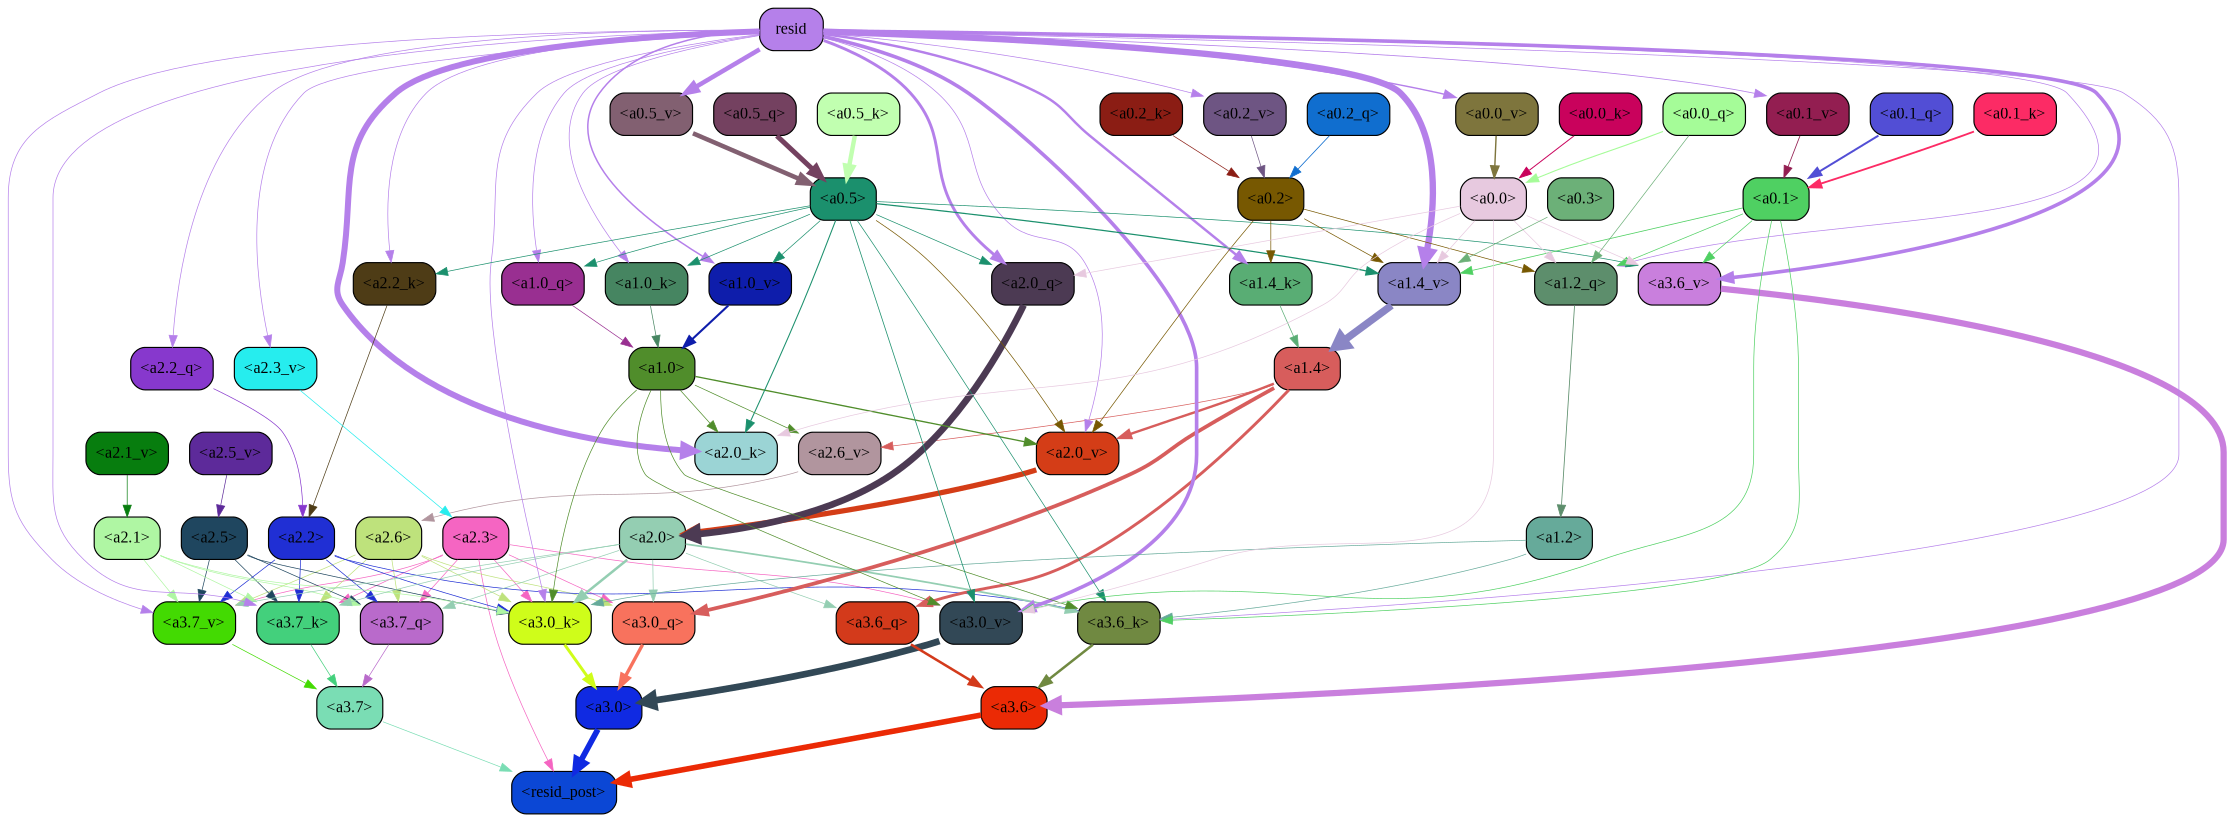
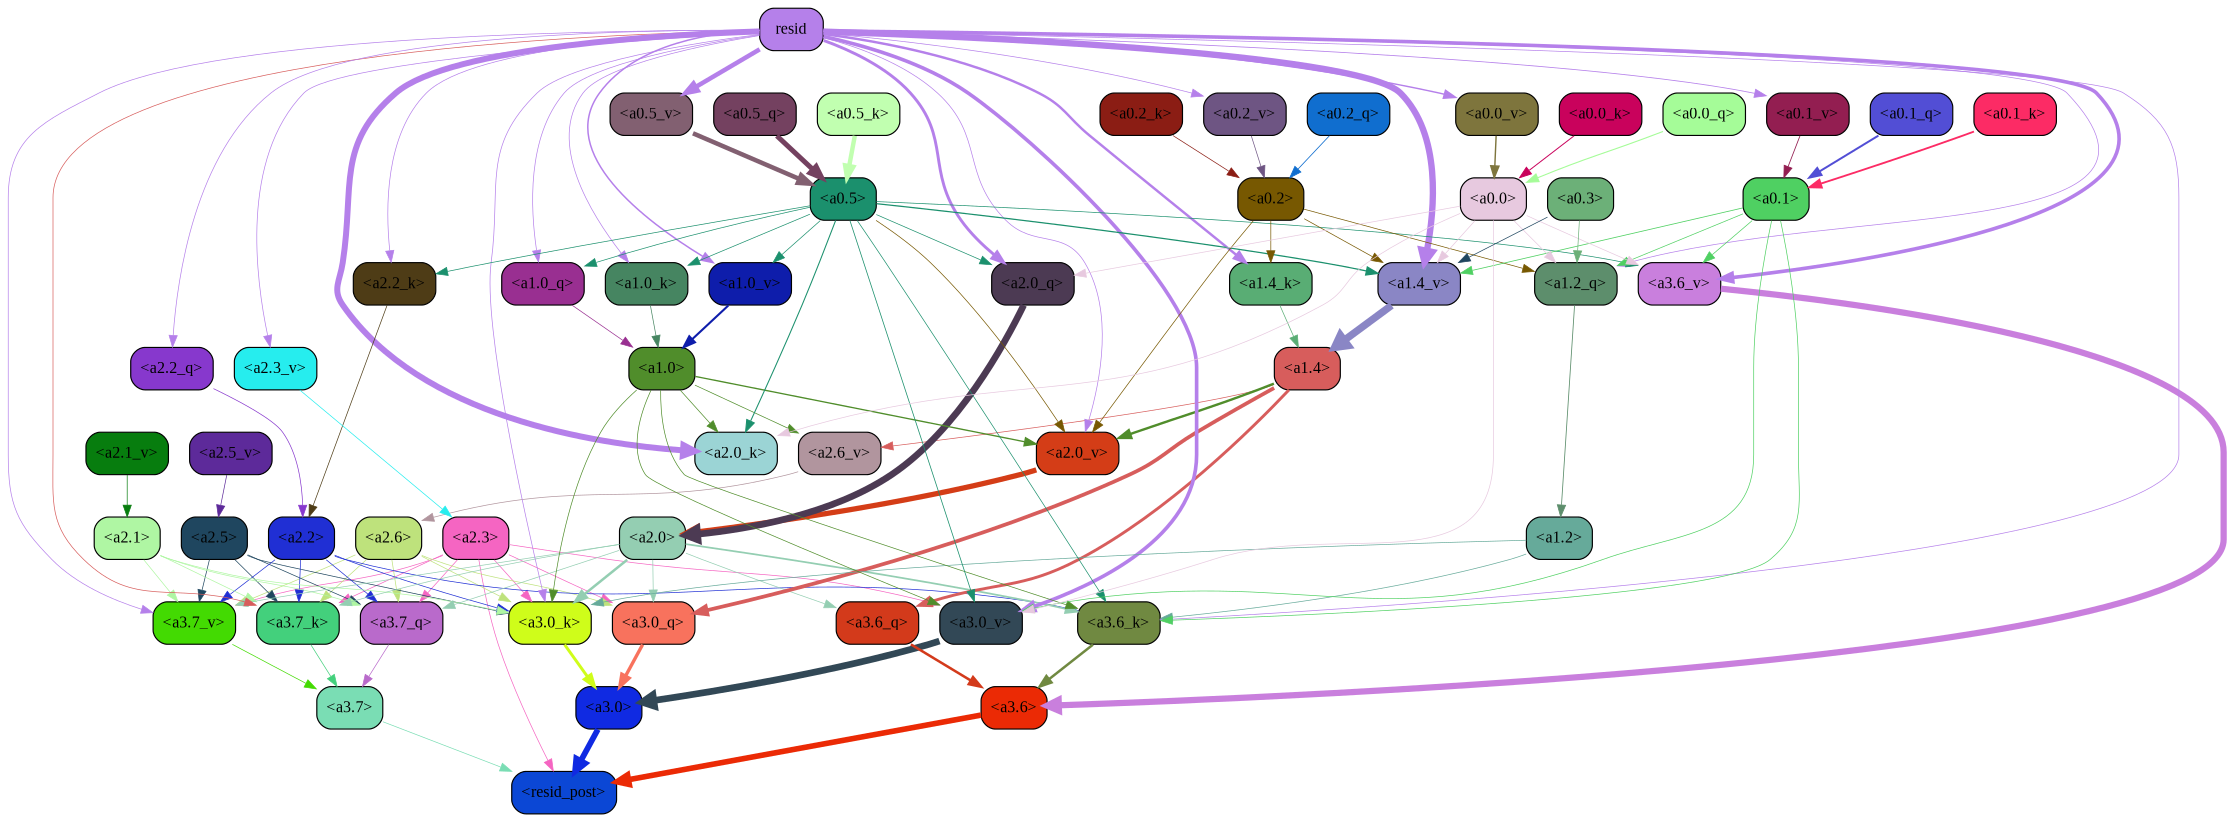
edge "resid" -> "<a3.7_k>": color #b580ea -> #d75d5c
edge "<a0.0_q>" -> "<a1.2_q>": now "<a0.3>" -> "<a1.2_q>"
edge "<a0.3>" -> "<a1.4_v>": color #6cb078 -> #1f465f
edge "<a1.4>" -> "<a2.0_v>": color #d75d5c -> #508d2b
